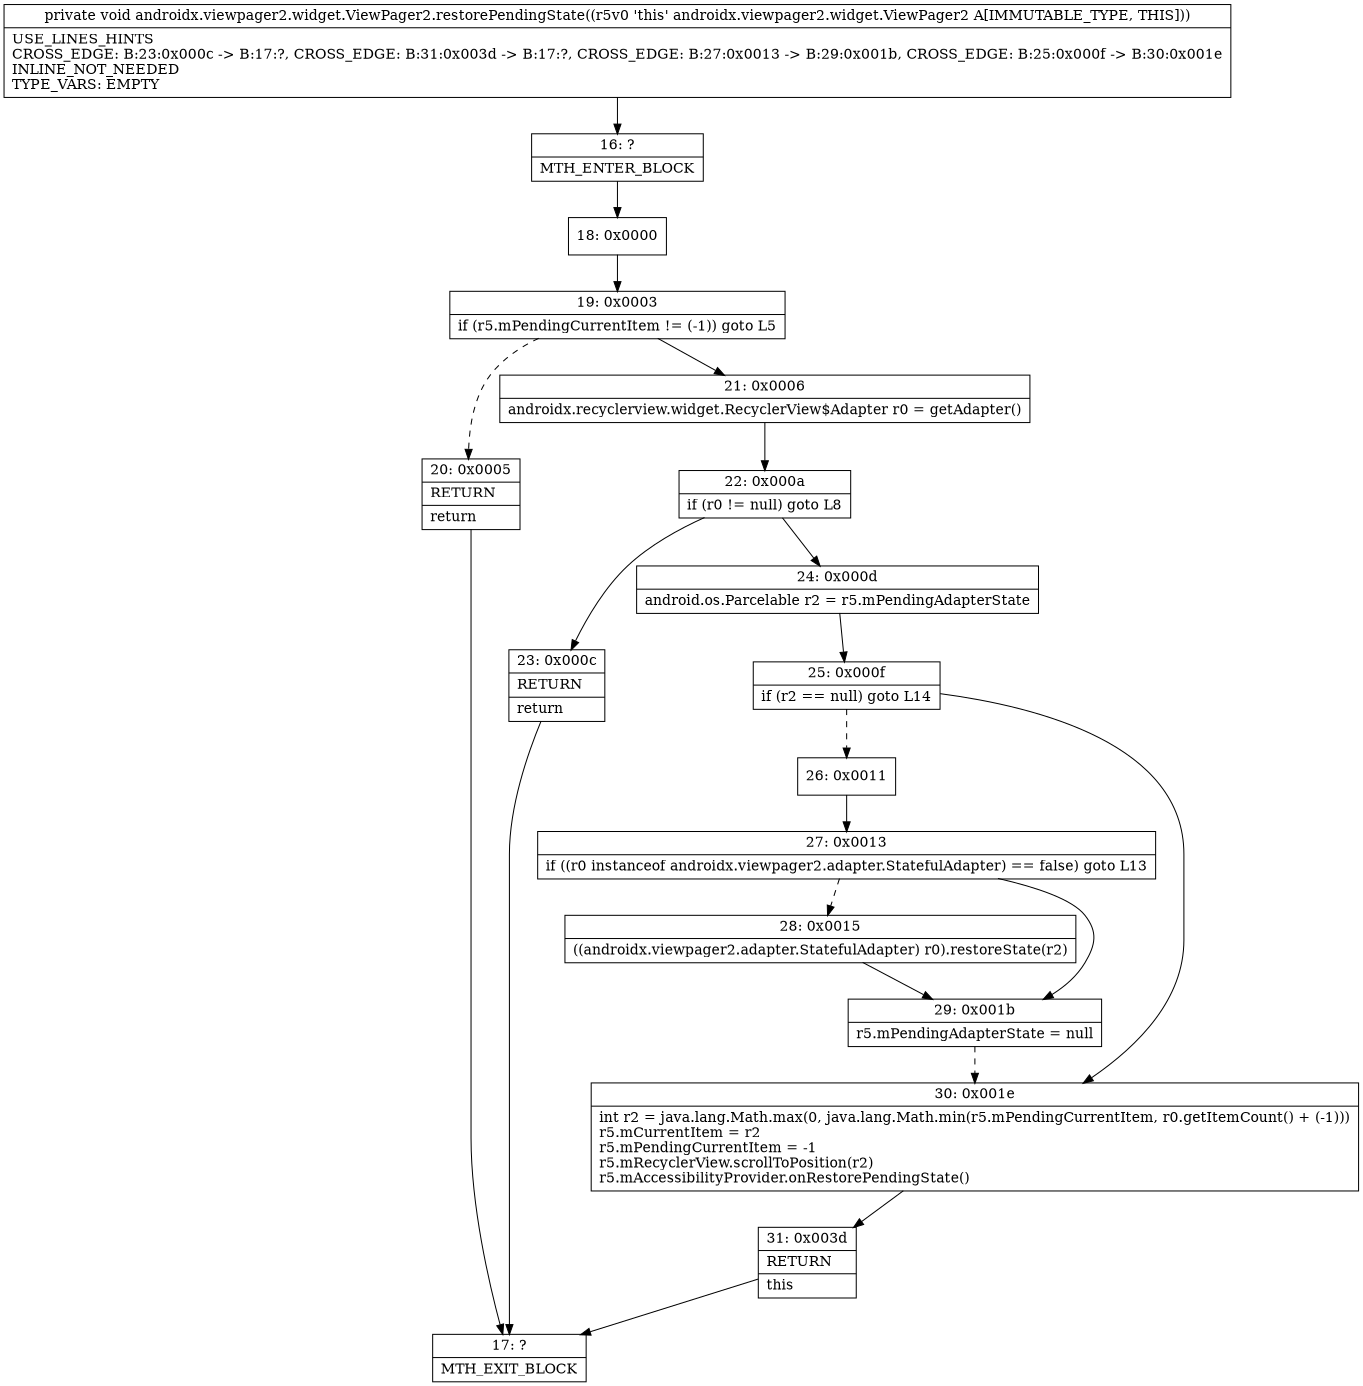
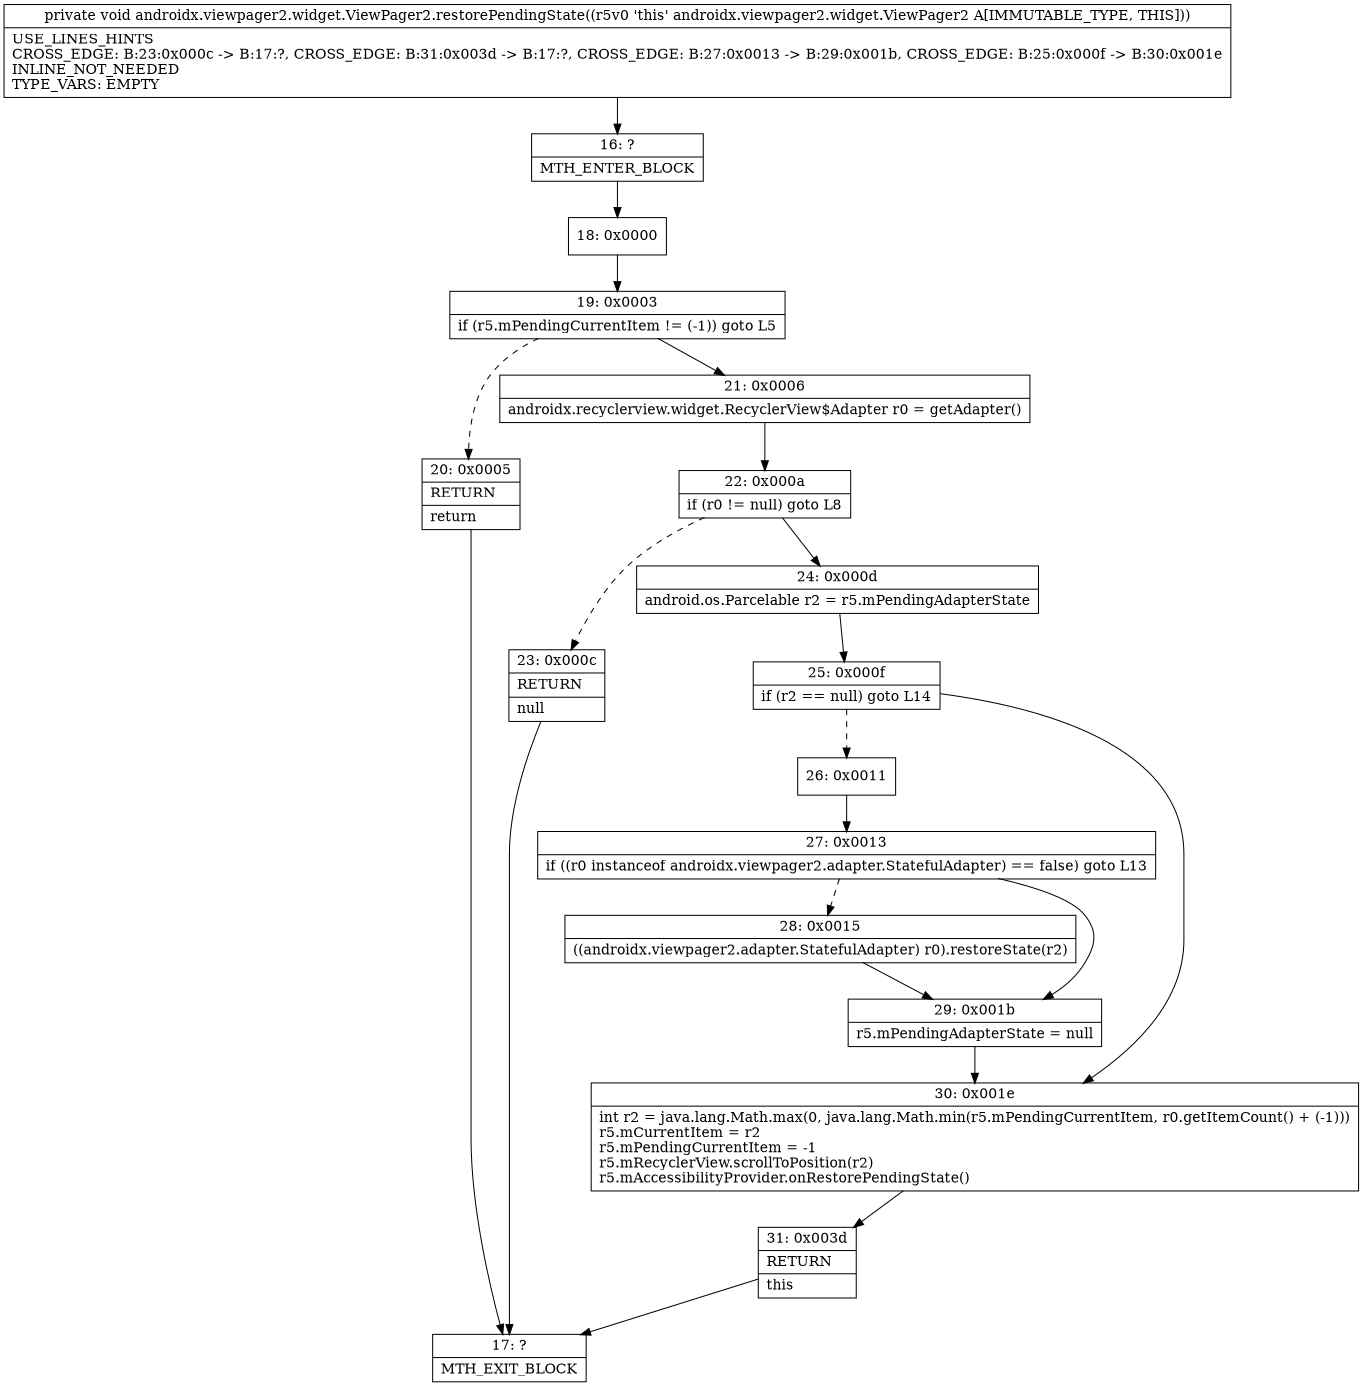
edge "22: 0x000a" -> "23: 0x000c": style solid -> dashed
node "23: 0x000c": text "return" -> "null"
edge "29: 0x001b" -> "30: 0x001e": style dashed -> solid
